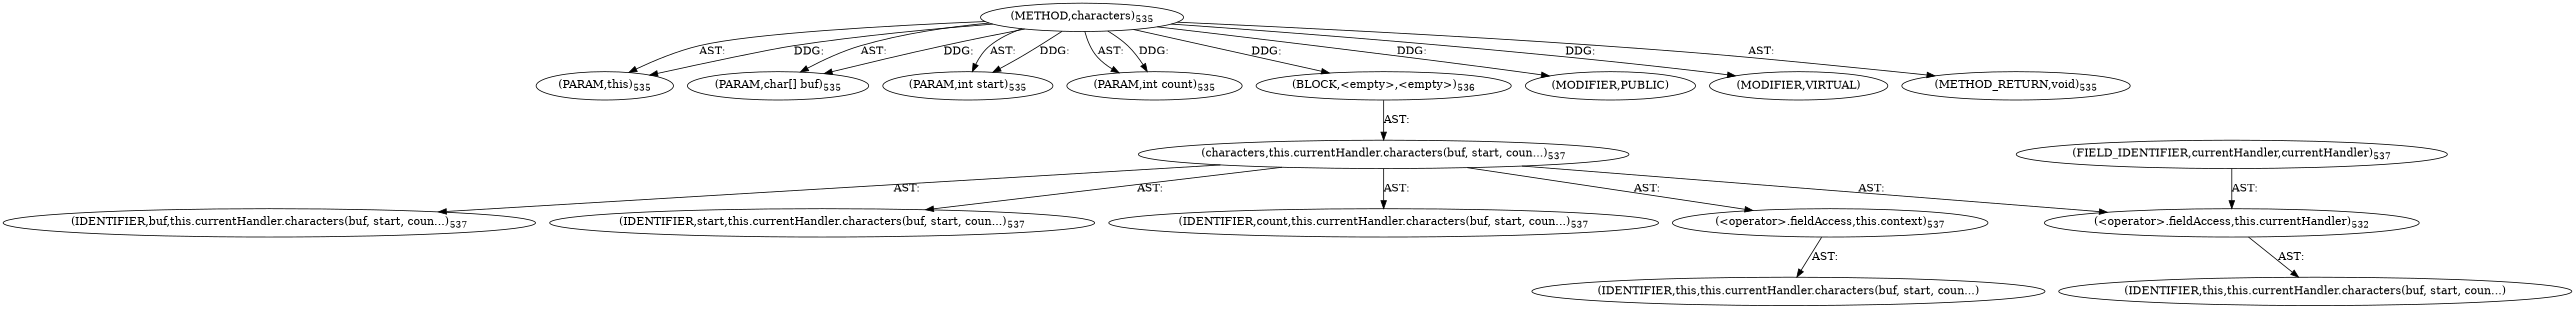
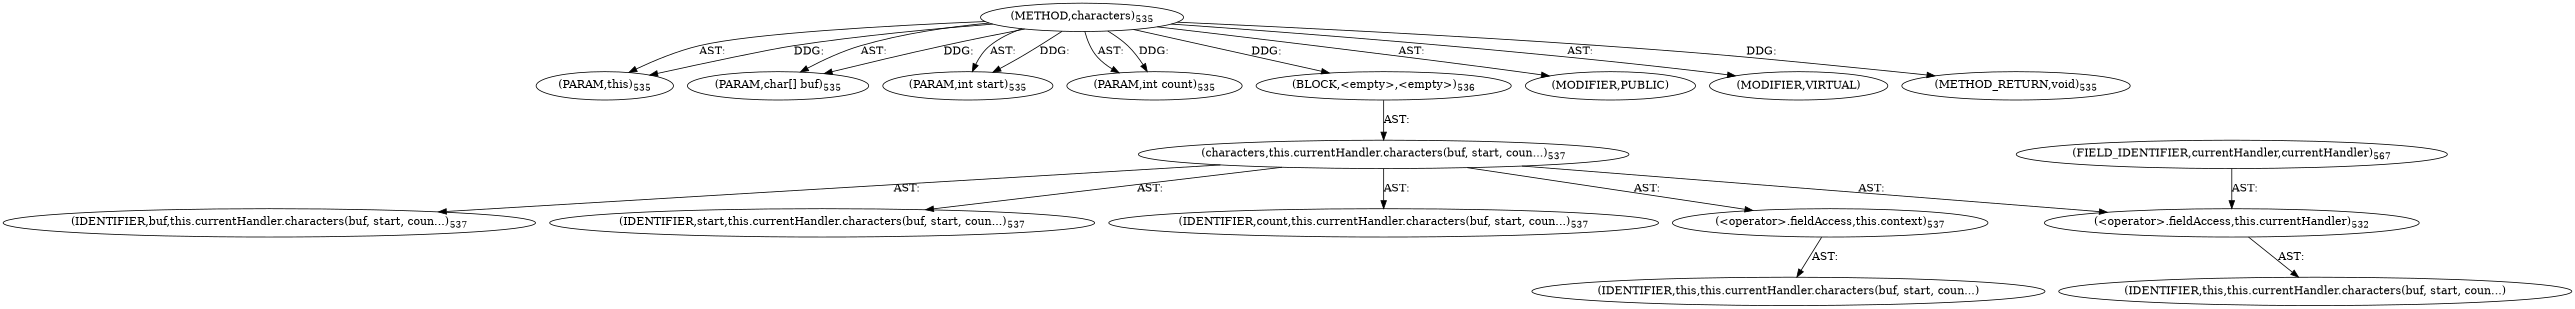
edge "(METHOD,characters)" -> "(MODIFIER,PUBLIC)": label "DDG: " -> "AST: "
edge "(METHOD,characters)" -> "(MODIFIER,VIRTUAL)": label "DDG: " -> "AST: "
edge "(METHOD,characters)" -> "(METHOD_RETURN,void)": label "AST: " -> "DDG: "
node "(FIELD_IDENTIFIER,currentHandler,currentHandler)": text "537" -> "567"
